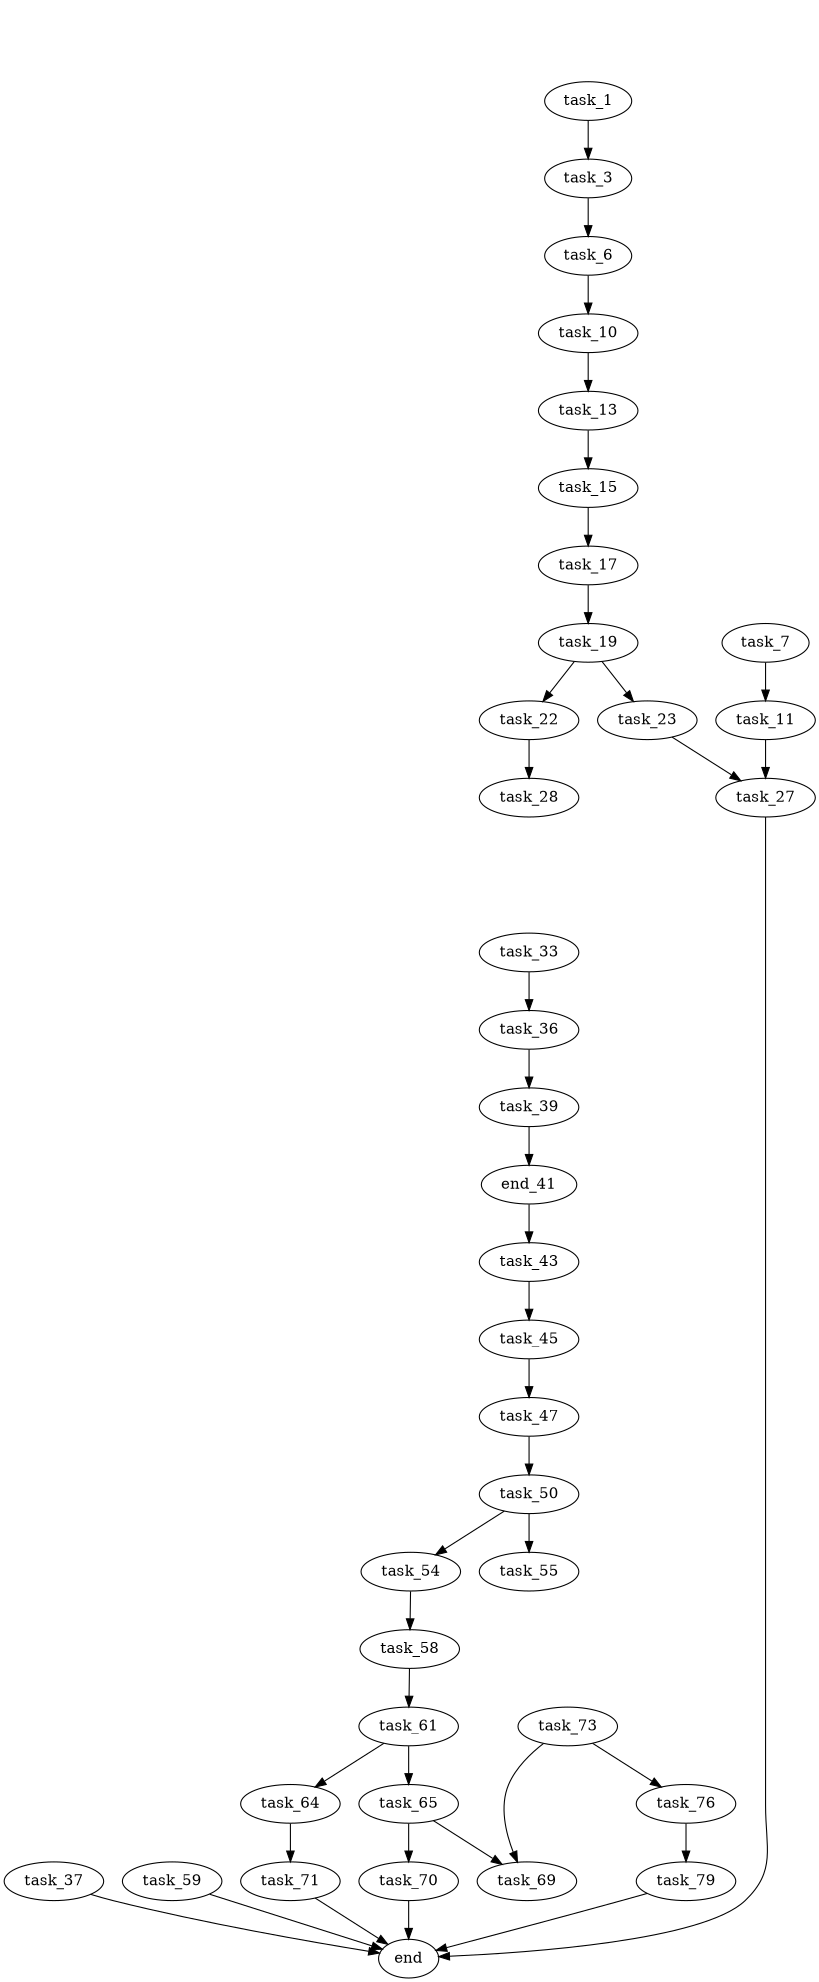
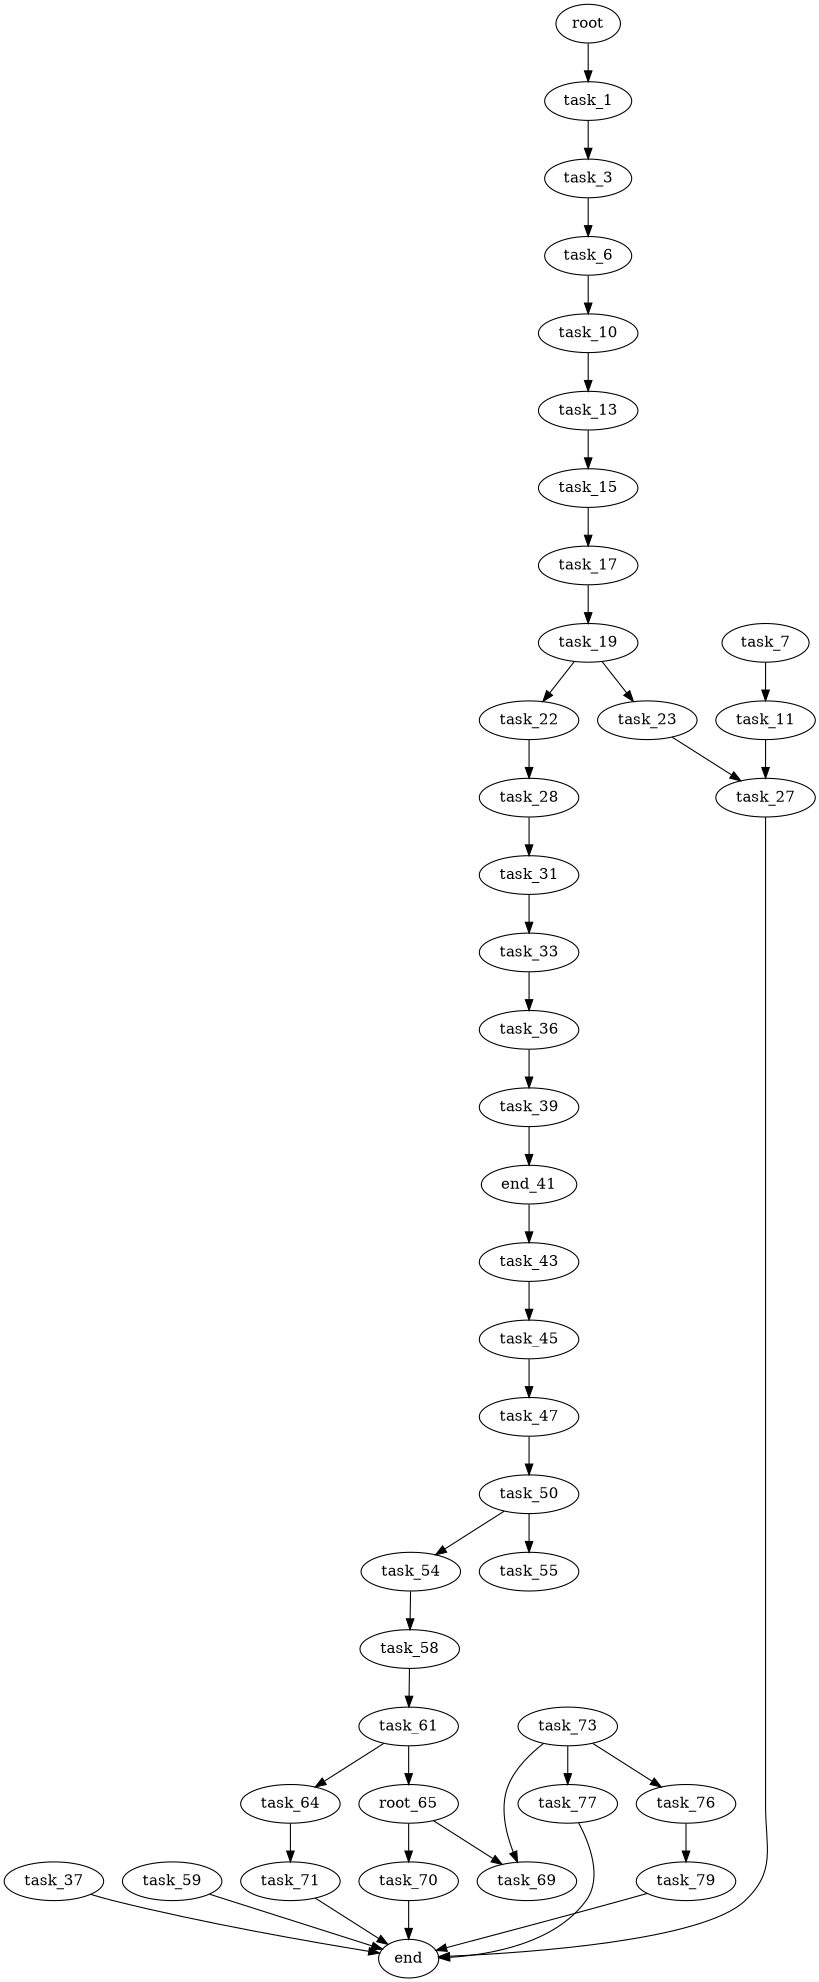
node "root": added
node "task_31": added
node "task_65": label "task_65" -> "root_65"
node "task_77": added
